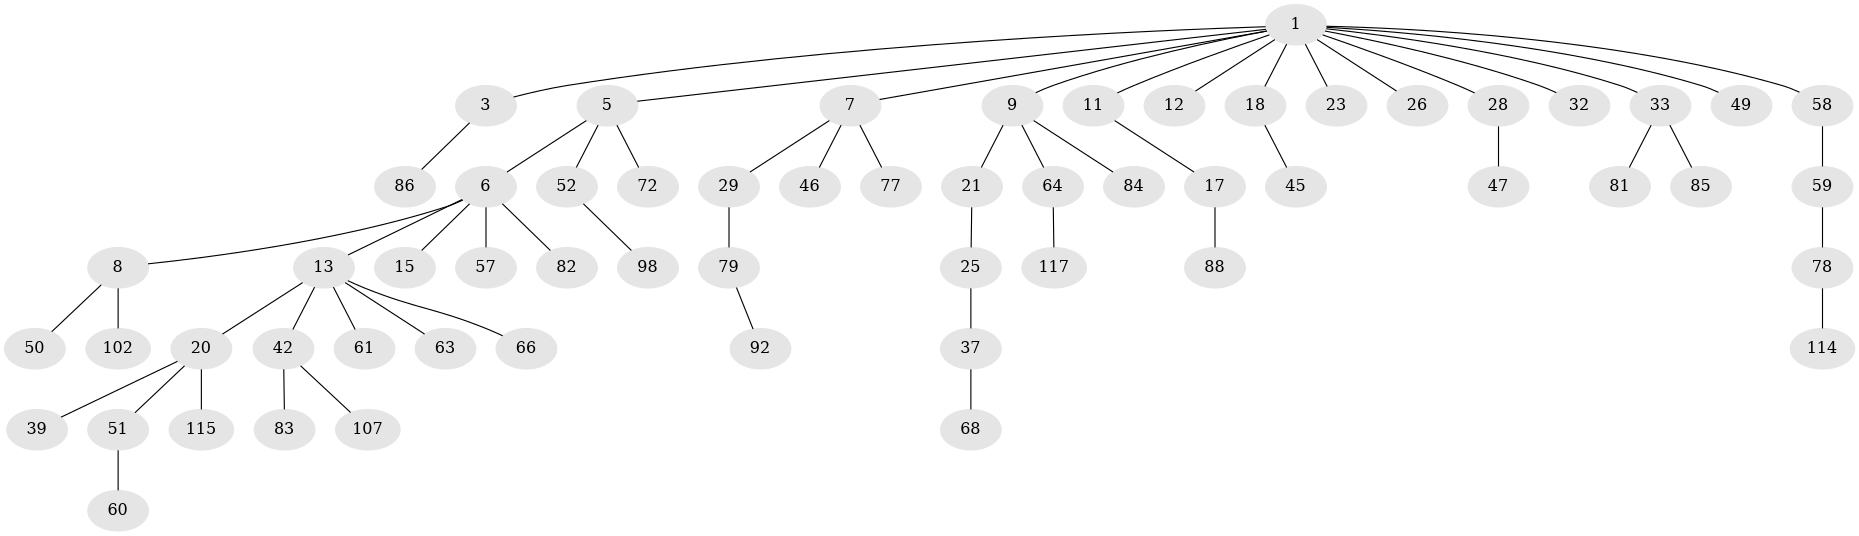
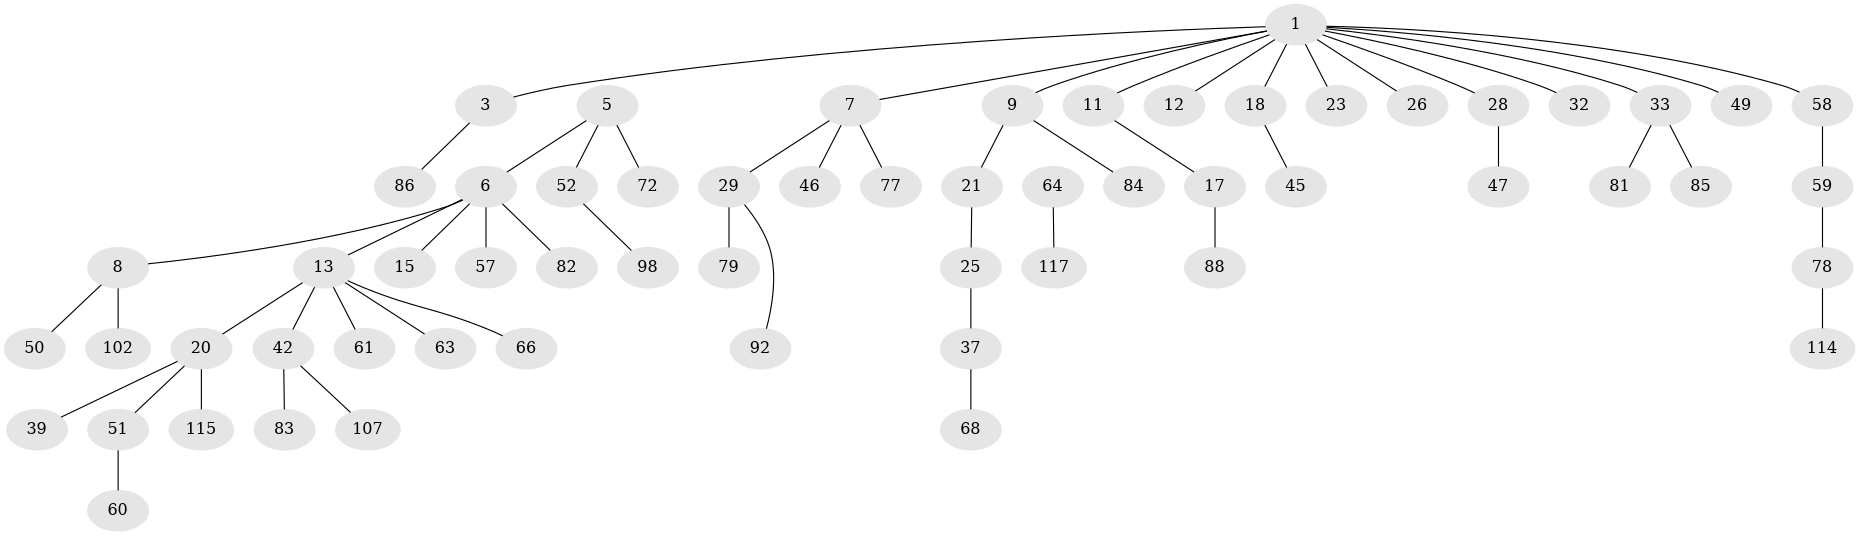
edge "1" -- "5": removed
edge "9" -- "64": removed
edge "79" -- "92": now "29" -- "92"
